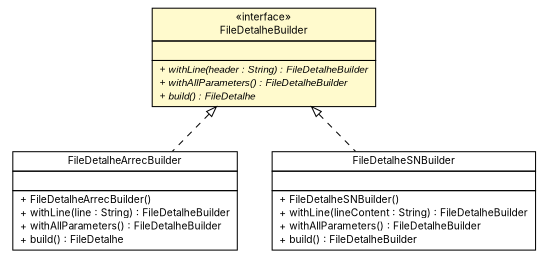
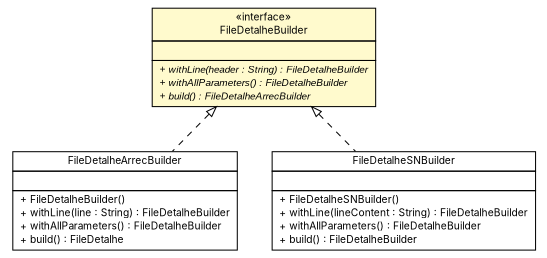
node "FileDetalheBuilder": text "+ build() : FileDetalhe" -> "+ build() : FileDetalheArrecBuilder"
node "FileDetalheArrecBuilder": text "+ FileDetalheArrecBuilder()" -> "+ FileDetalheBuilder()"
